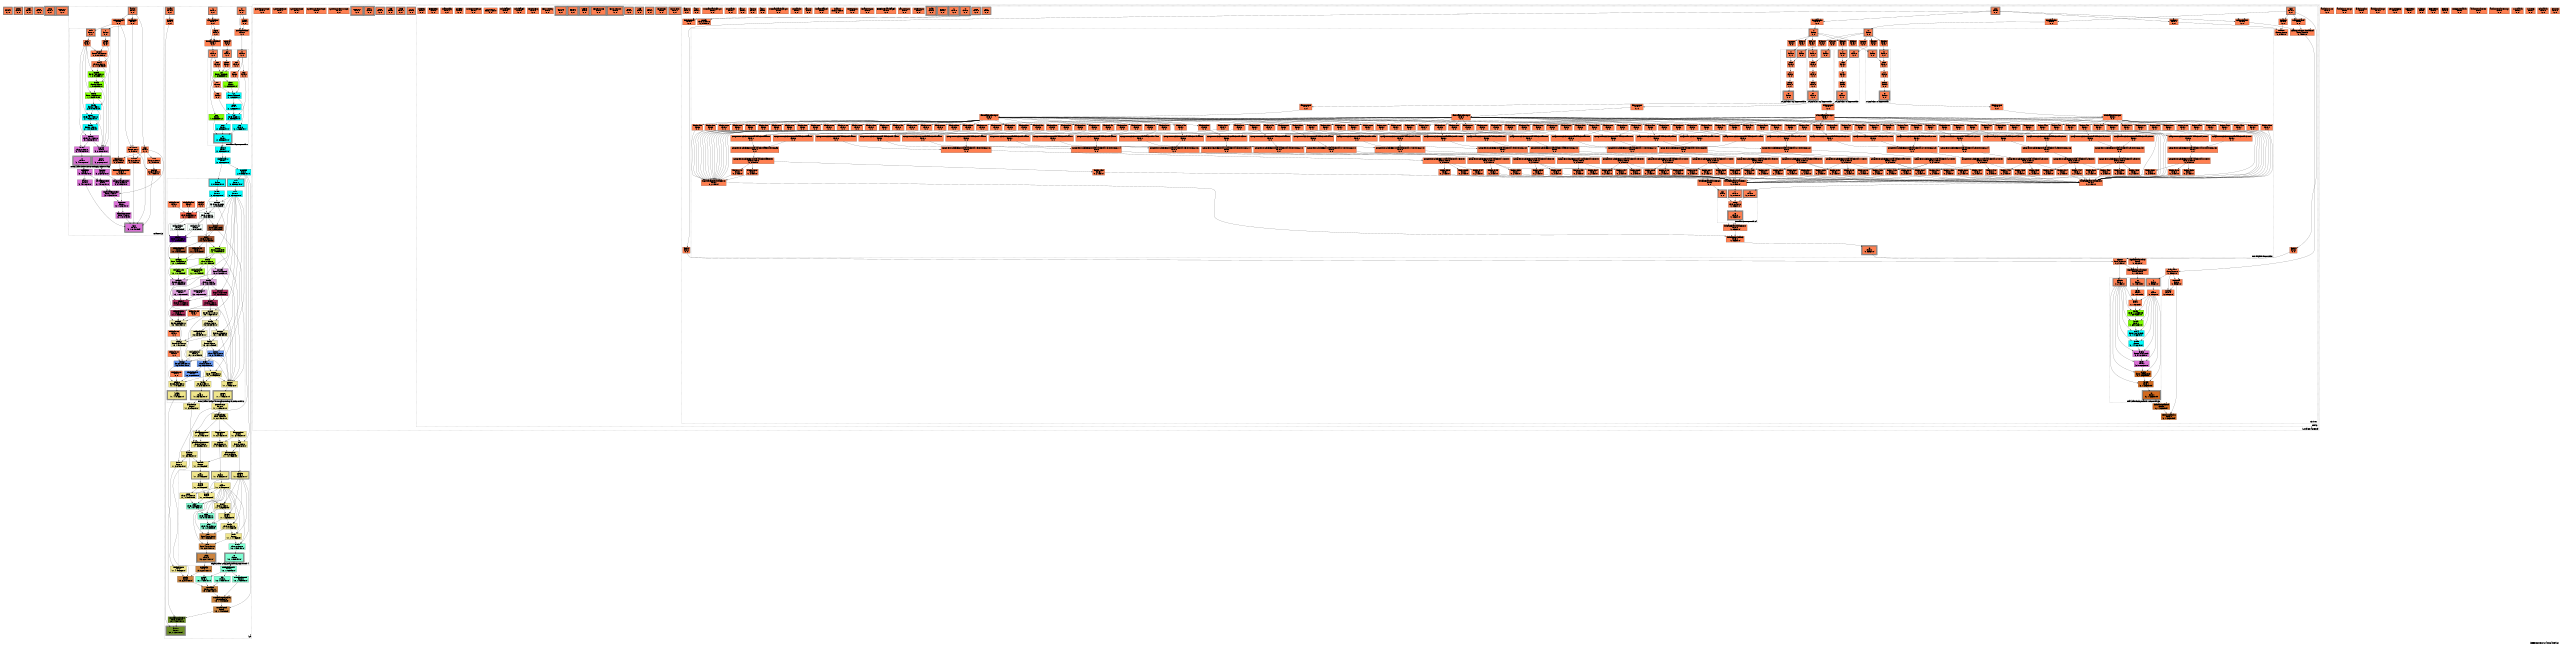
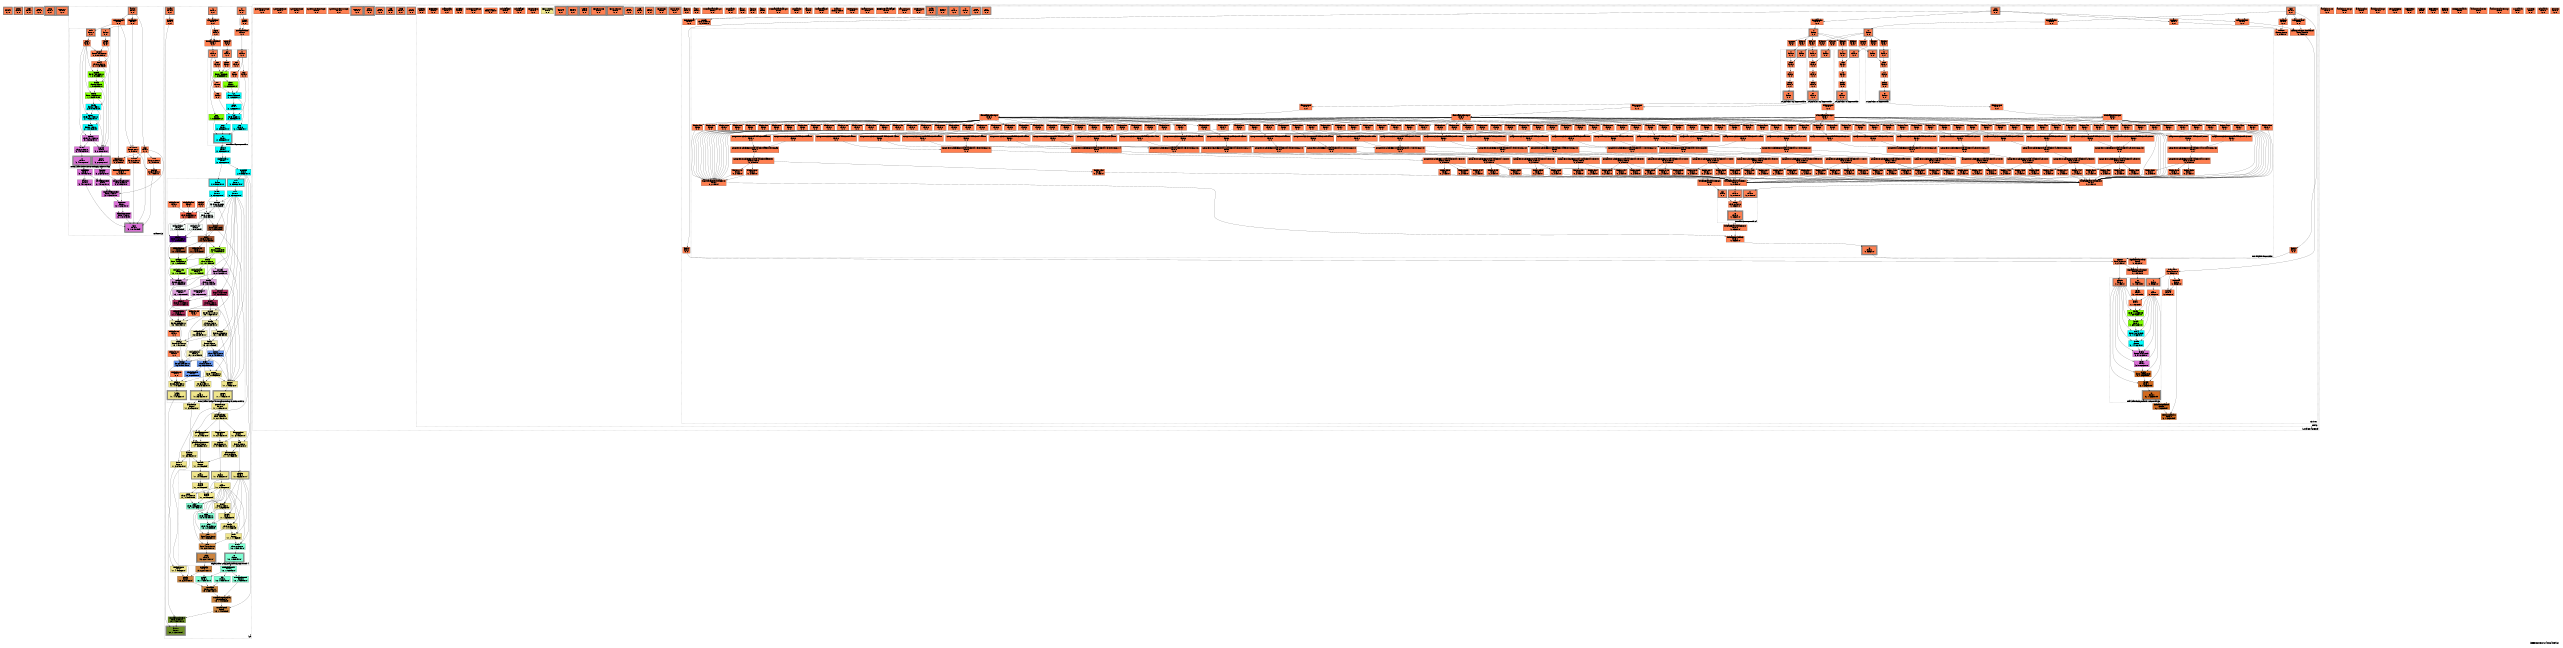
node "s3_row_i_A_q dT = 0 (0, 0)": fillcolor coral -> khaki
